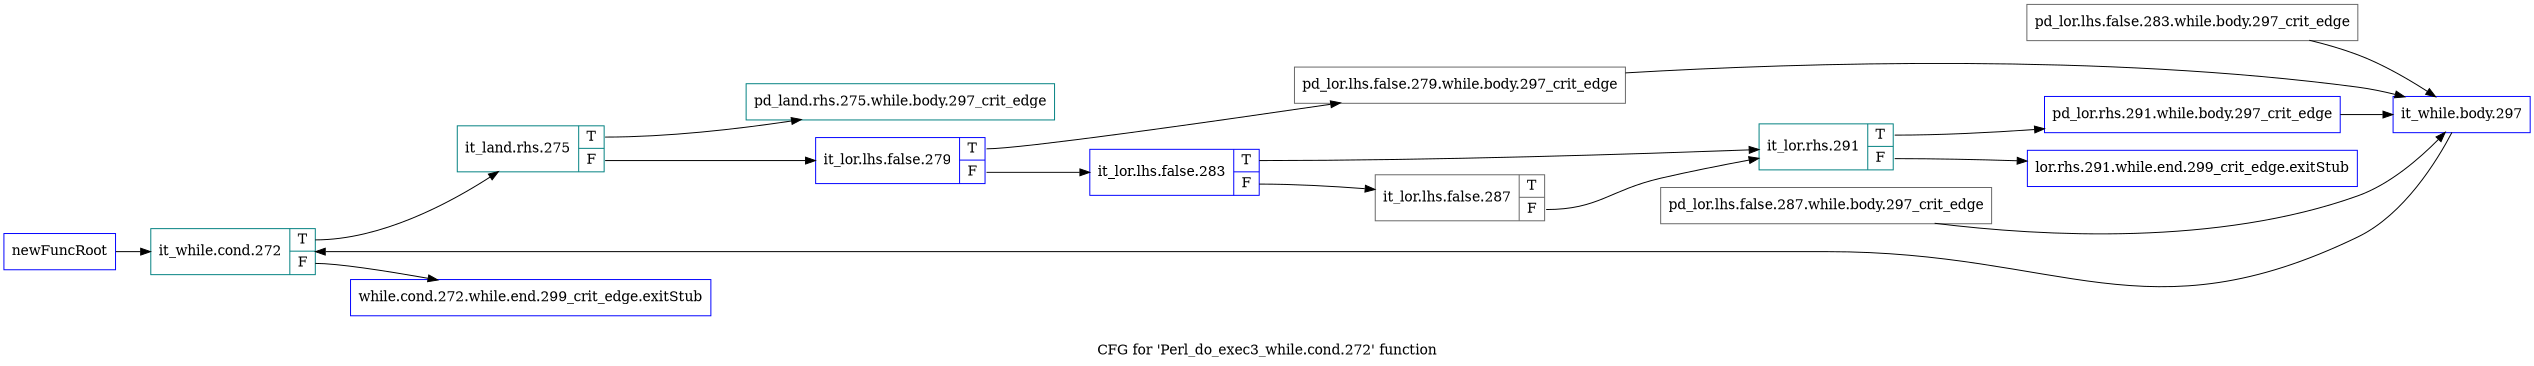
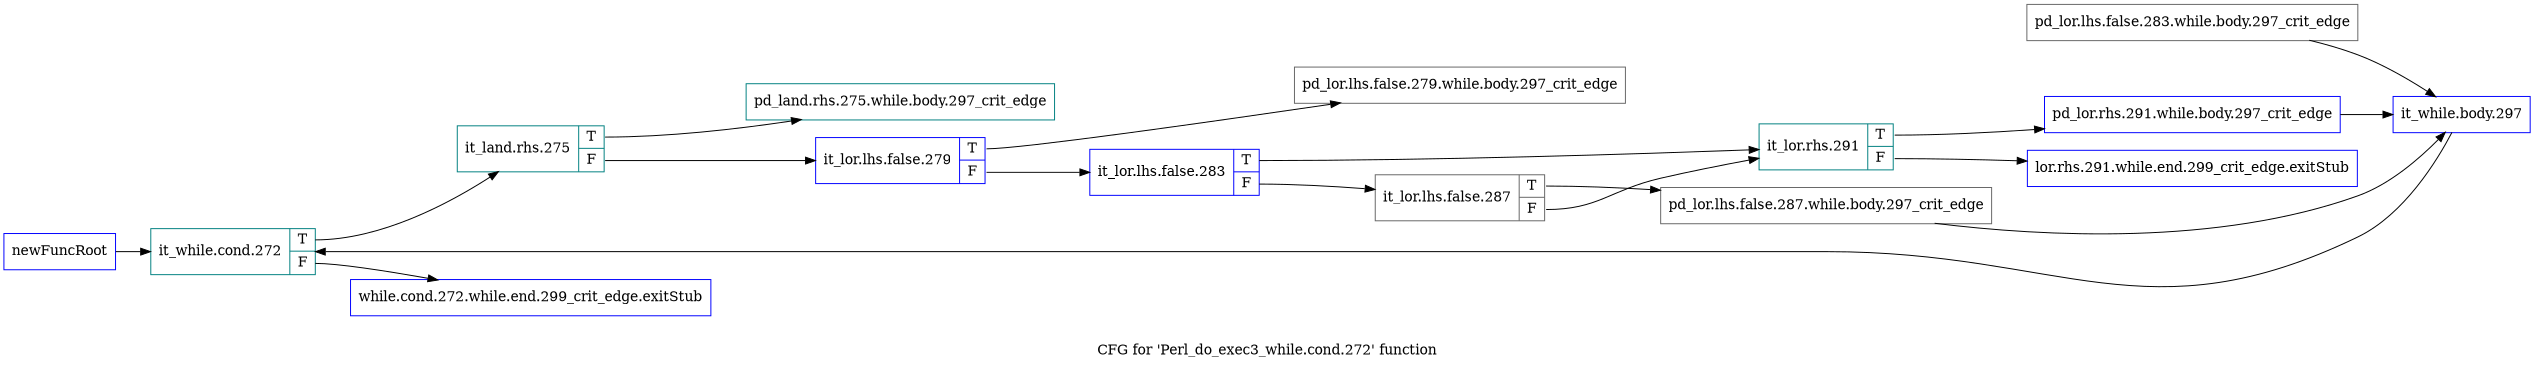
edge "pd_lor.lhs.false.279.while.body.297_crit_edge" -> "it_while.body.297": removed
edge "it_lor.lhs.false.287" -> "pd_lor.lhs.false.287.while.body.297_crit_edge": added
